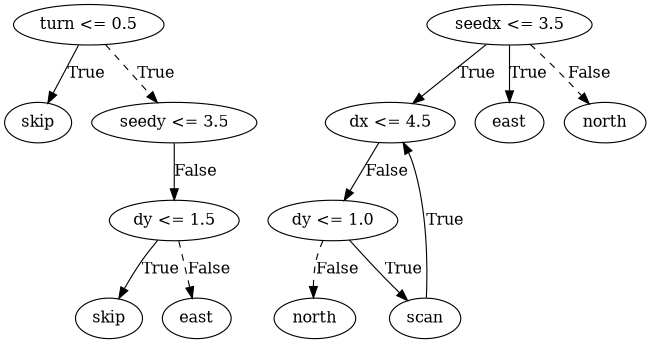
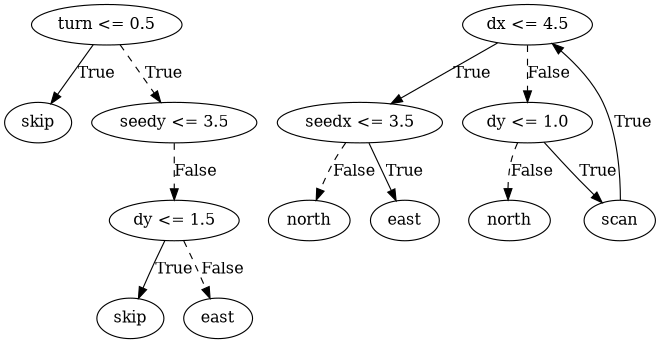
edge "seedx <= 3.5" -> "dx <= 4.5": reversed
edge "seedy <= 3.5" -> "dy <= 1.5": style solid -> dashed
edge "dx <= 4.5" -> "dy <= 1.0": style solid -> dashed
